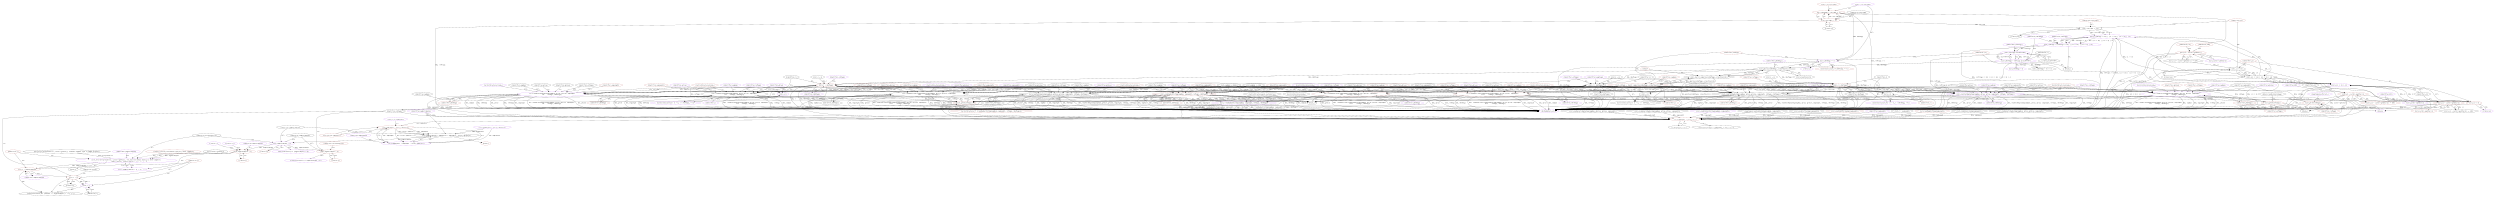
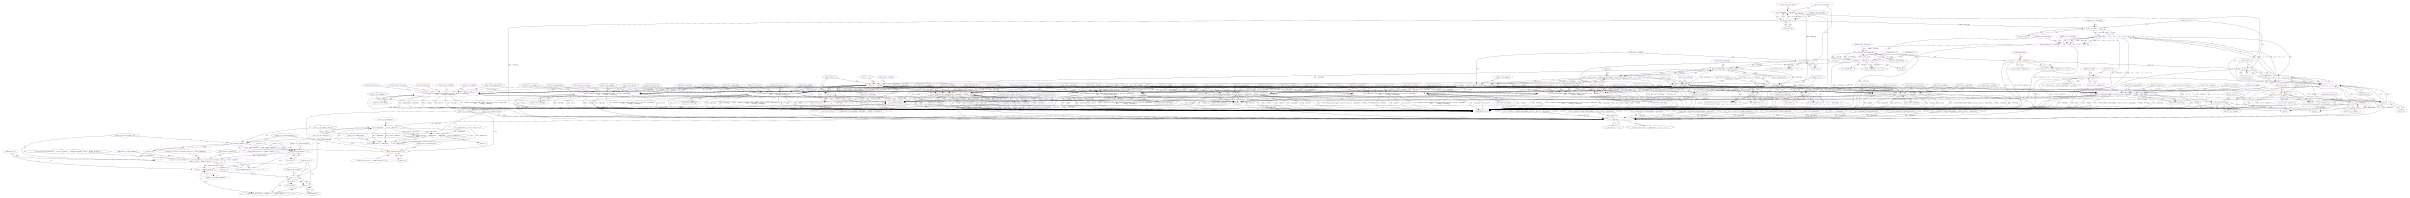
edge "(Call,(c3 = curStr->getChar()) == EOF)" -> "(Call,c1 << 16)": now "(Call,c1 = curStr->getChar())" -> "(Call,c1 << 16)"
node "(Return,readExtensionSeg;)": label "(Return,readExtensionSeg;)" -> "(Return,return;)"
